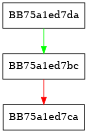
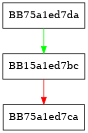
node "BB75a1ed7bc": label "BB75a1ed7bc" -> "BB15a1ed7bc"
